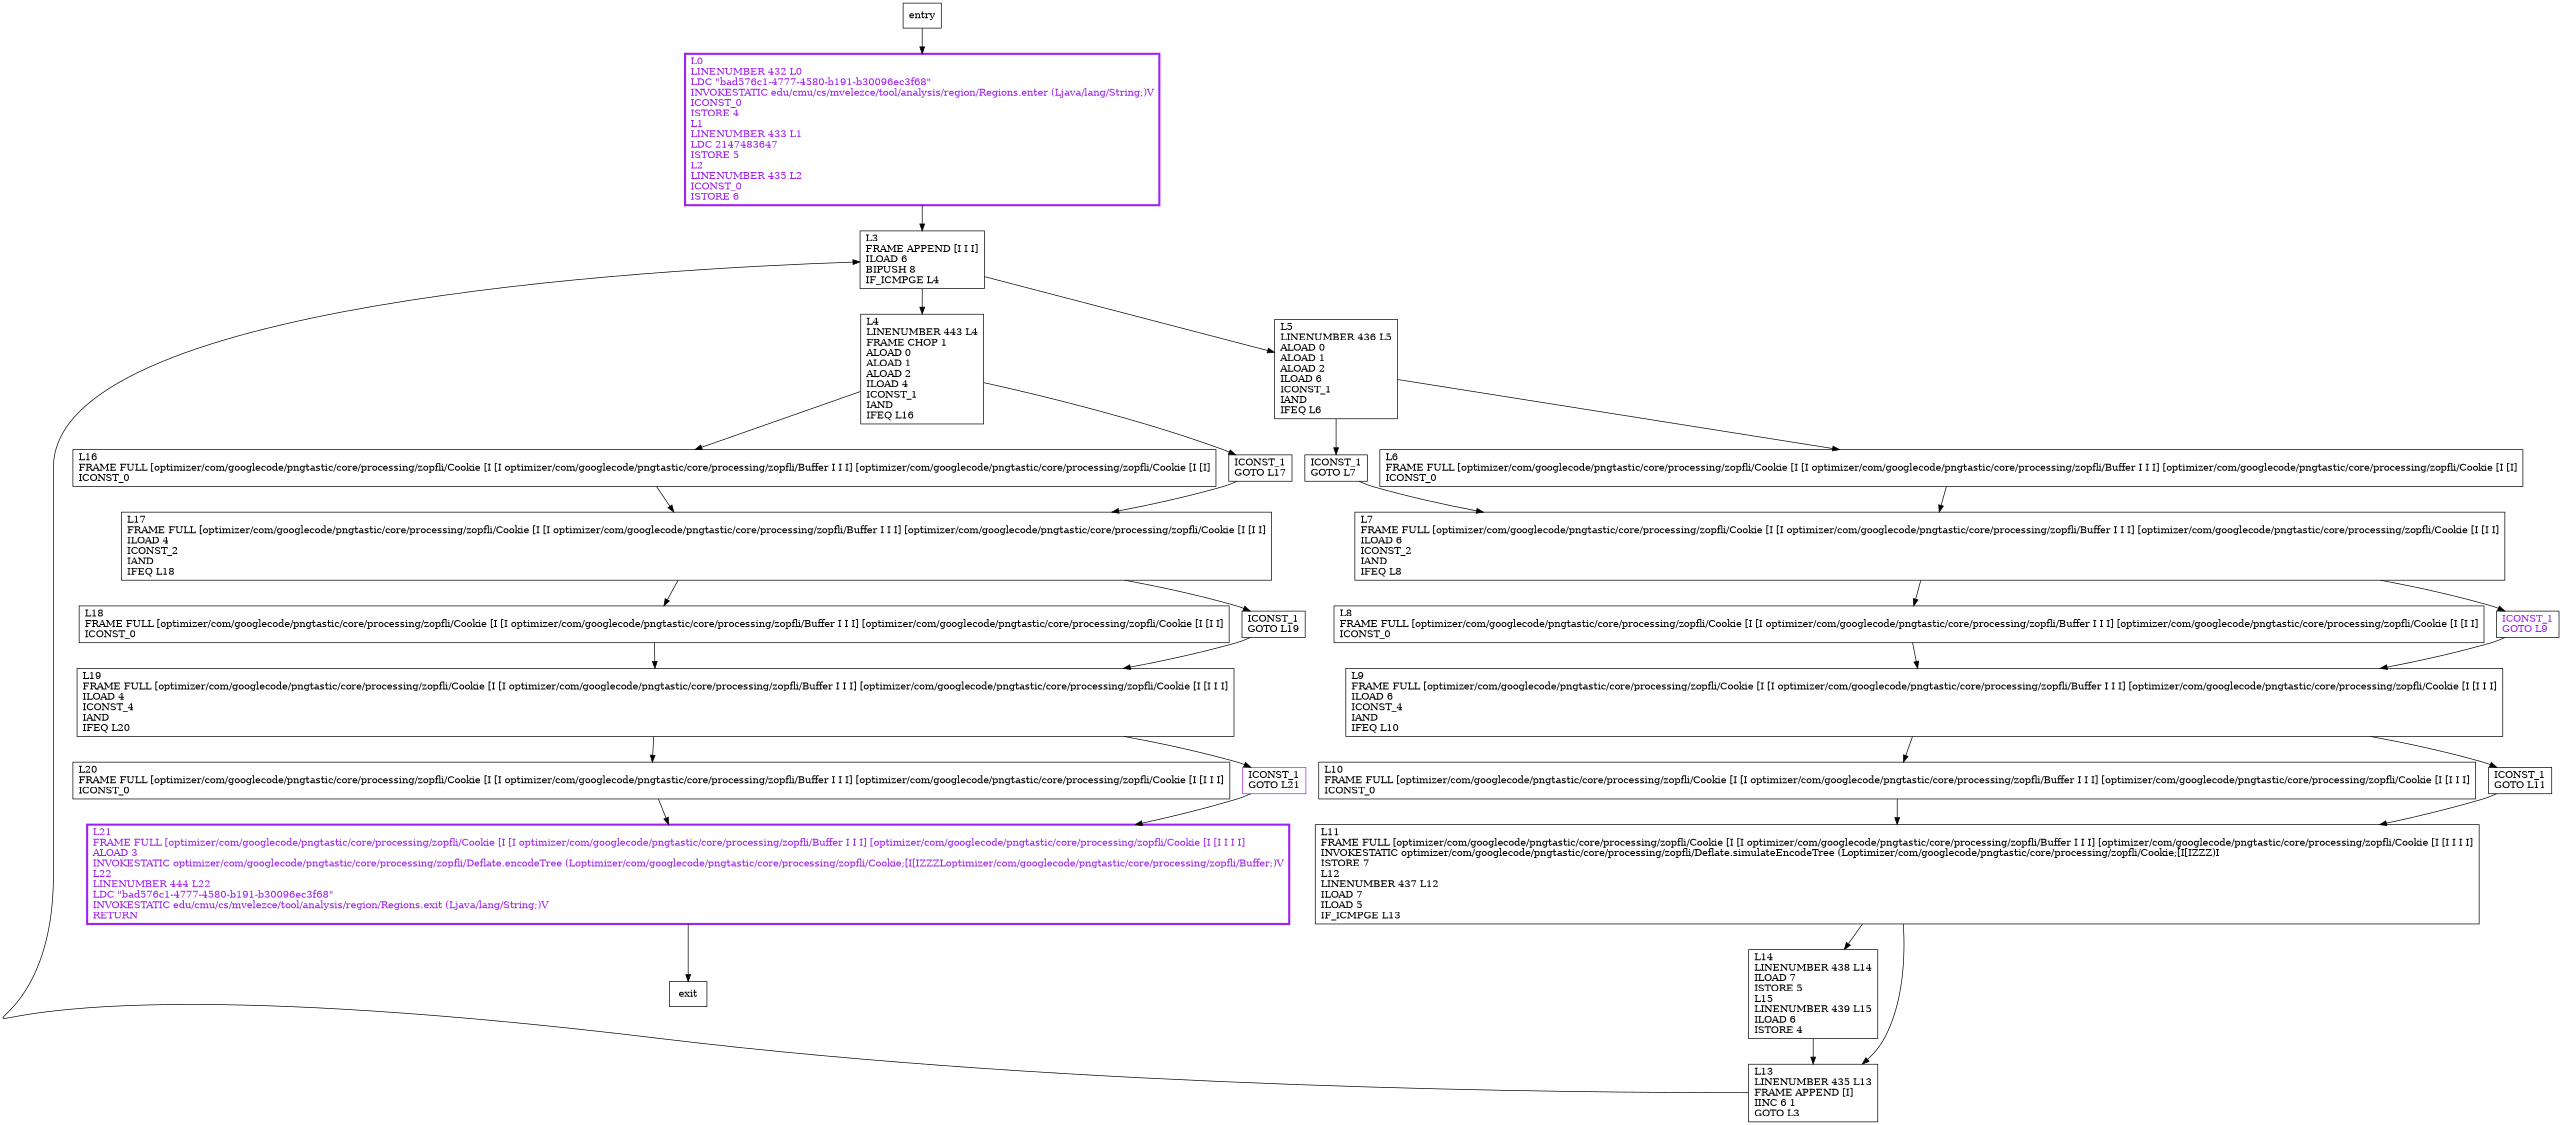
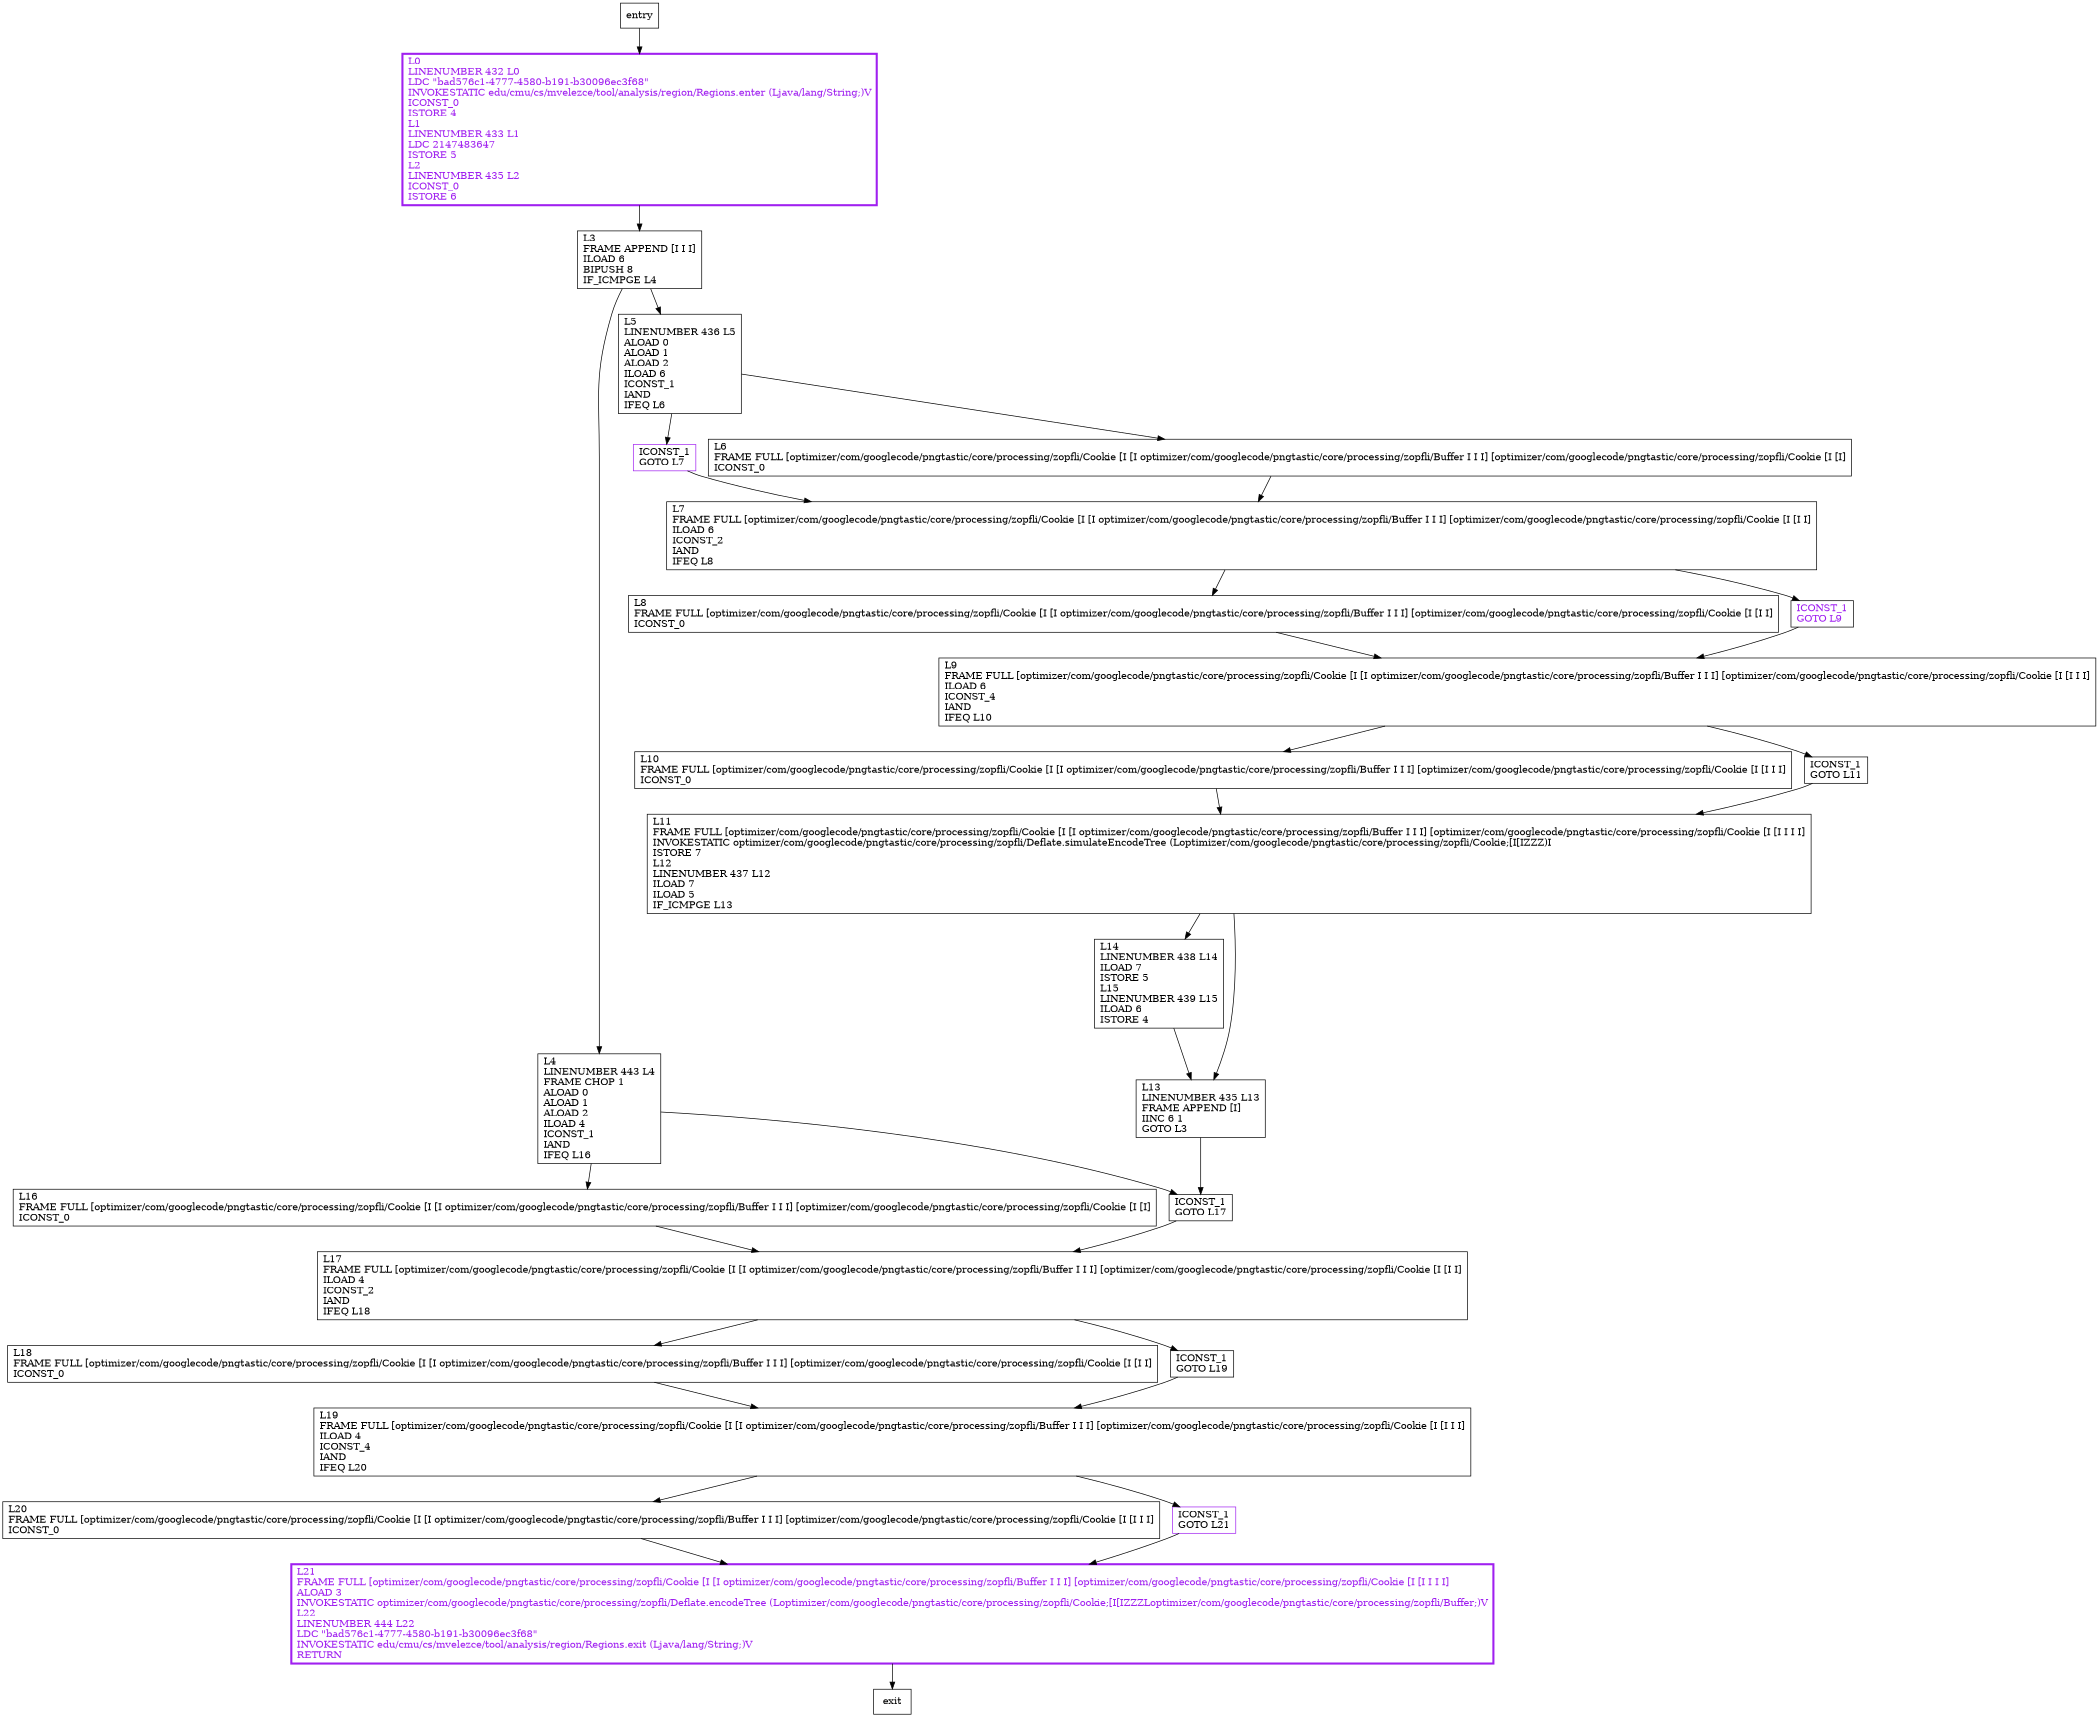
node "ICONST_1 GOTO L7": color black -> purple
edge "L13 LINENUMBER 435 L13 FRAME APPEND [I] IINC 6 1 GOTO L3" -> "L3 FRAME APPEND [I I I] ILOAD 6 BIPUSH 8 IF_ICMPGE L4": now "L13 LINENUMBER 435 L13 FRAME APPEND [I] IINC 6 1 GOTO L3" -> "ICONST_1 GOTO L17"
